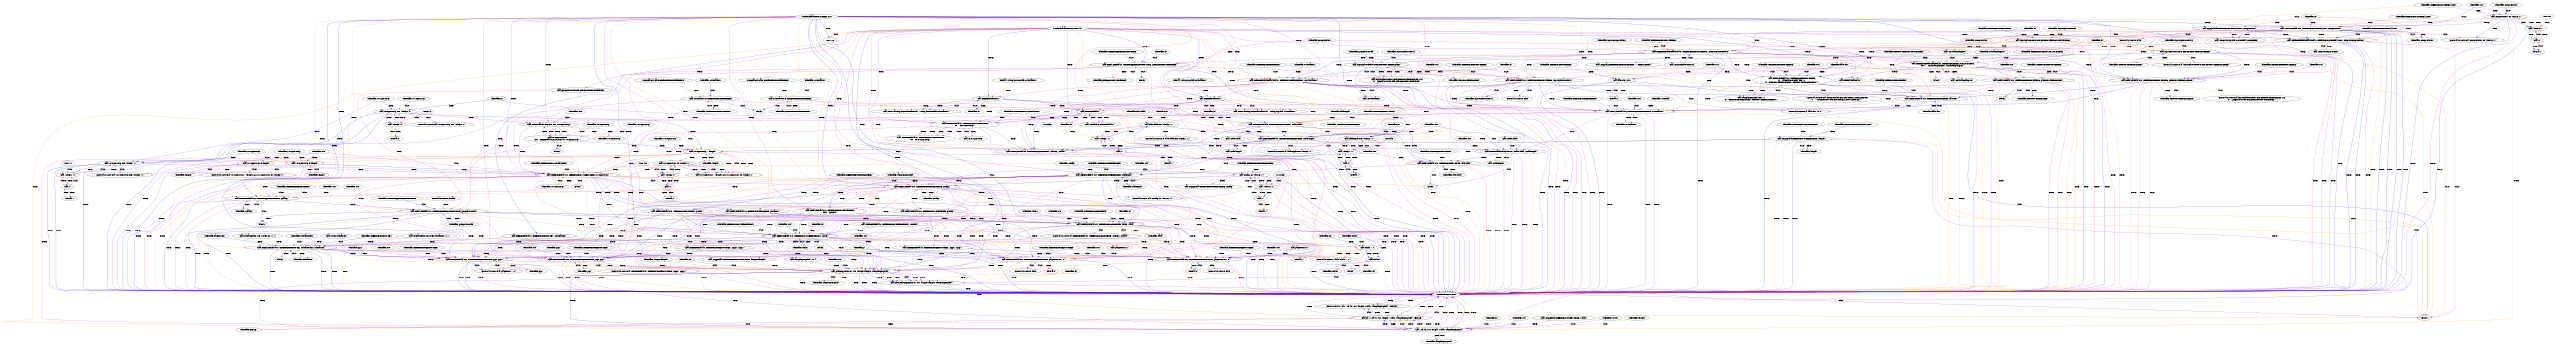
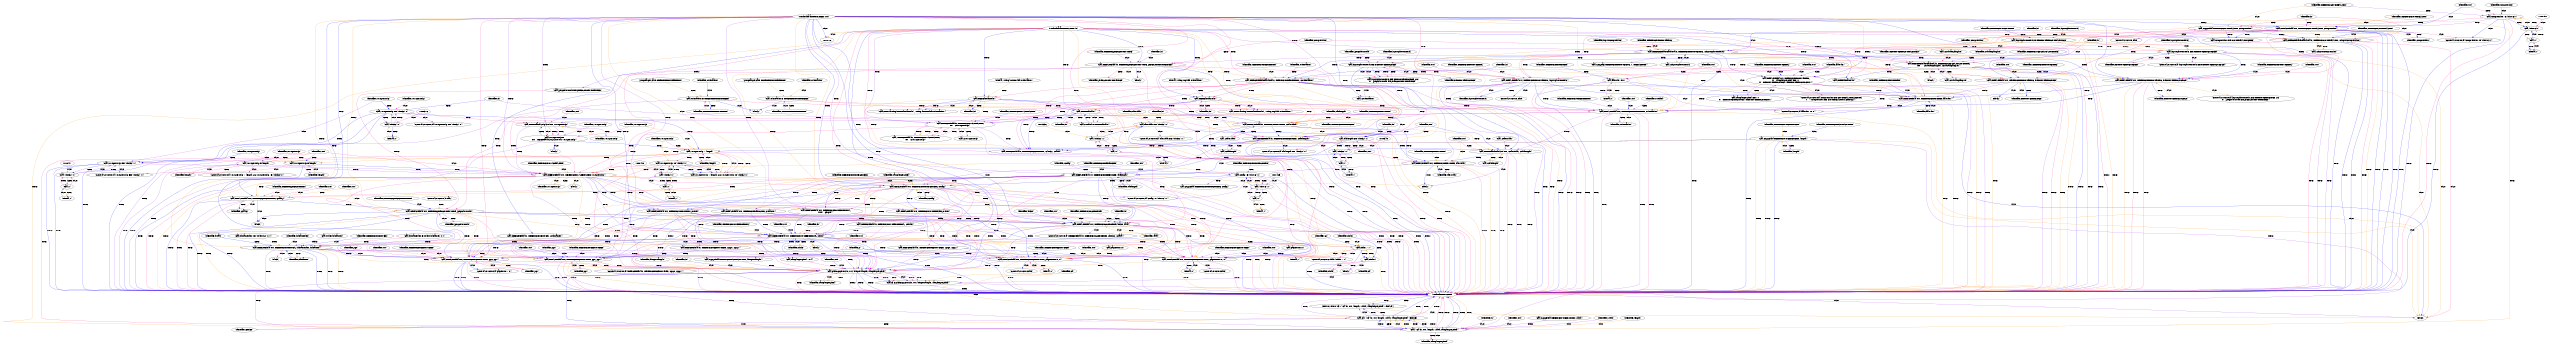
node "(Identifier,pageInSeq)": label "(Identifier,pageInSeq)" -> "(Identifier,break)"
